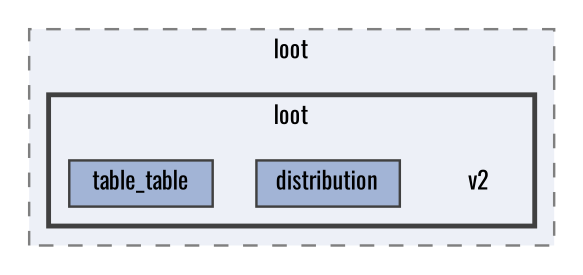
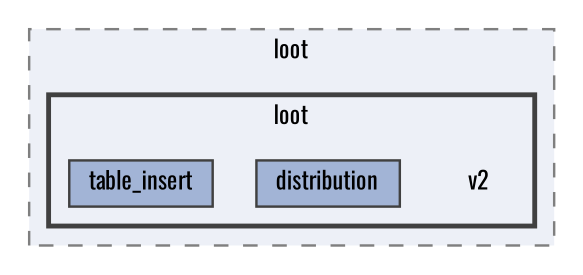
node "table_table": label "table_table" -> "table_insert"
